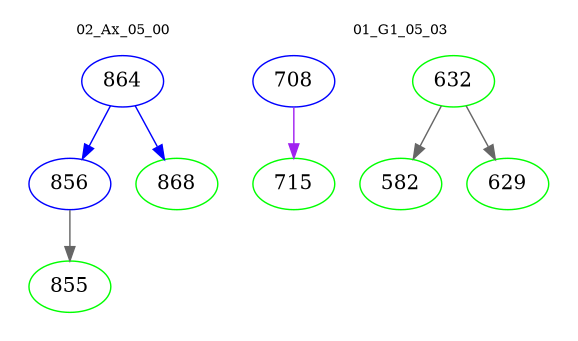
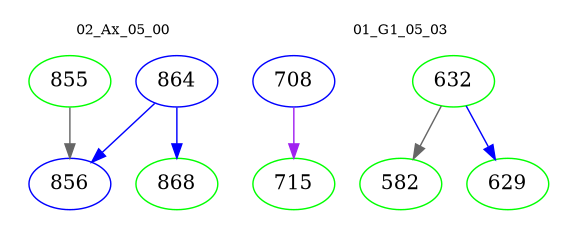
edge "632" -> "629": color gray40 -> blue
edge "856" -> "855": reversed
